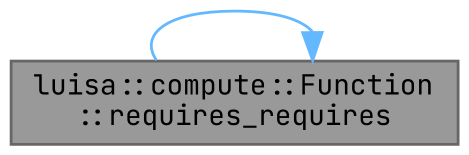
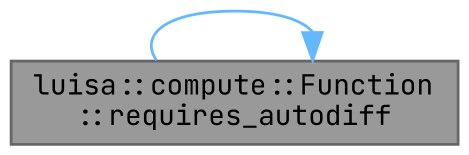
node "luisa::compute::Function ::requires_requires": label "luisa::compute::Function ::requires_requires" -> "luisa::compute::Function ::requires_autodiff"
